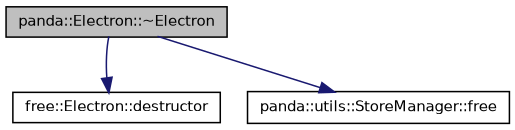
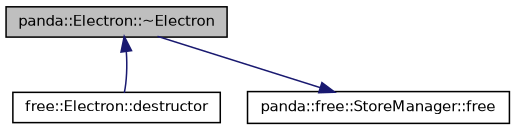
edge "panda::Electron::~Electron" -> "free::Electron::destructor": reversed
node "panda::utils::StoreManager::free": label "panda::utils::StoreManager::free" -> "panda::free::StoreManager::free"
